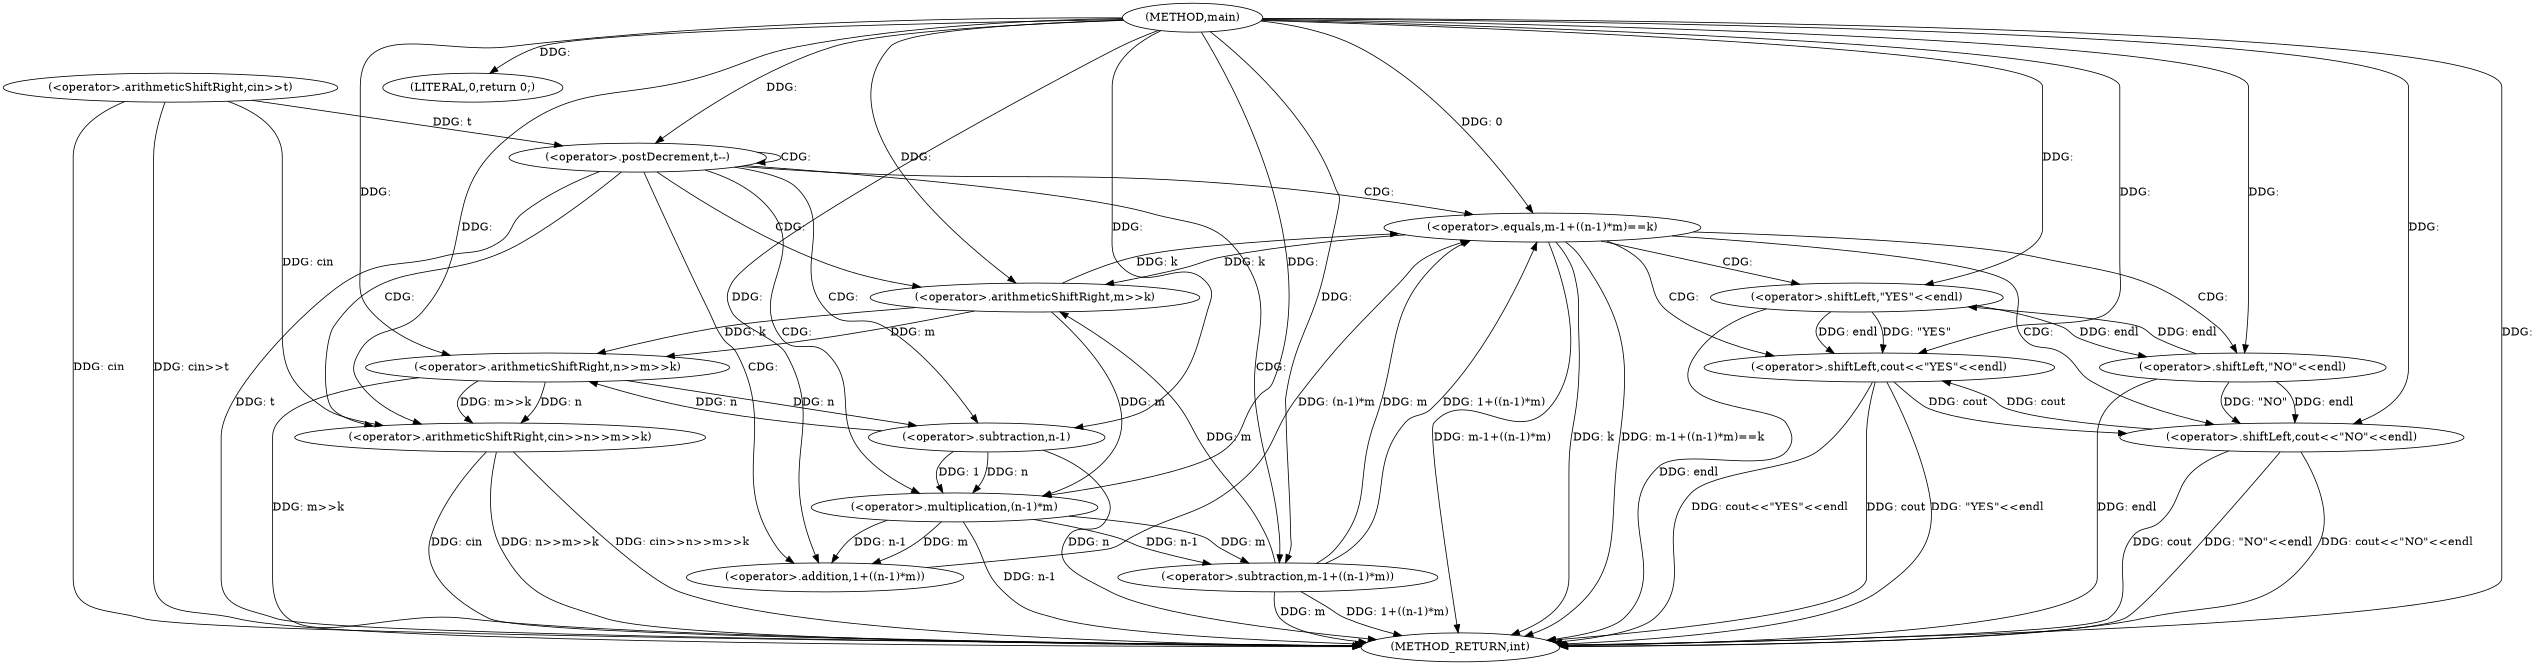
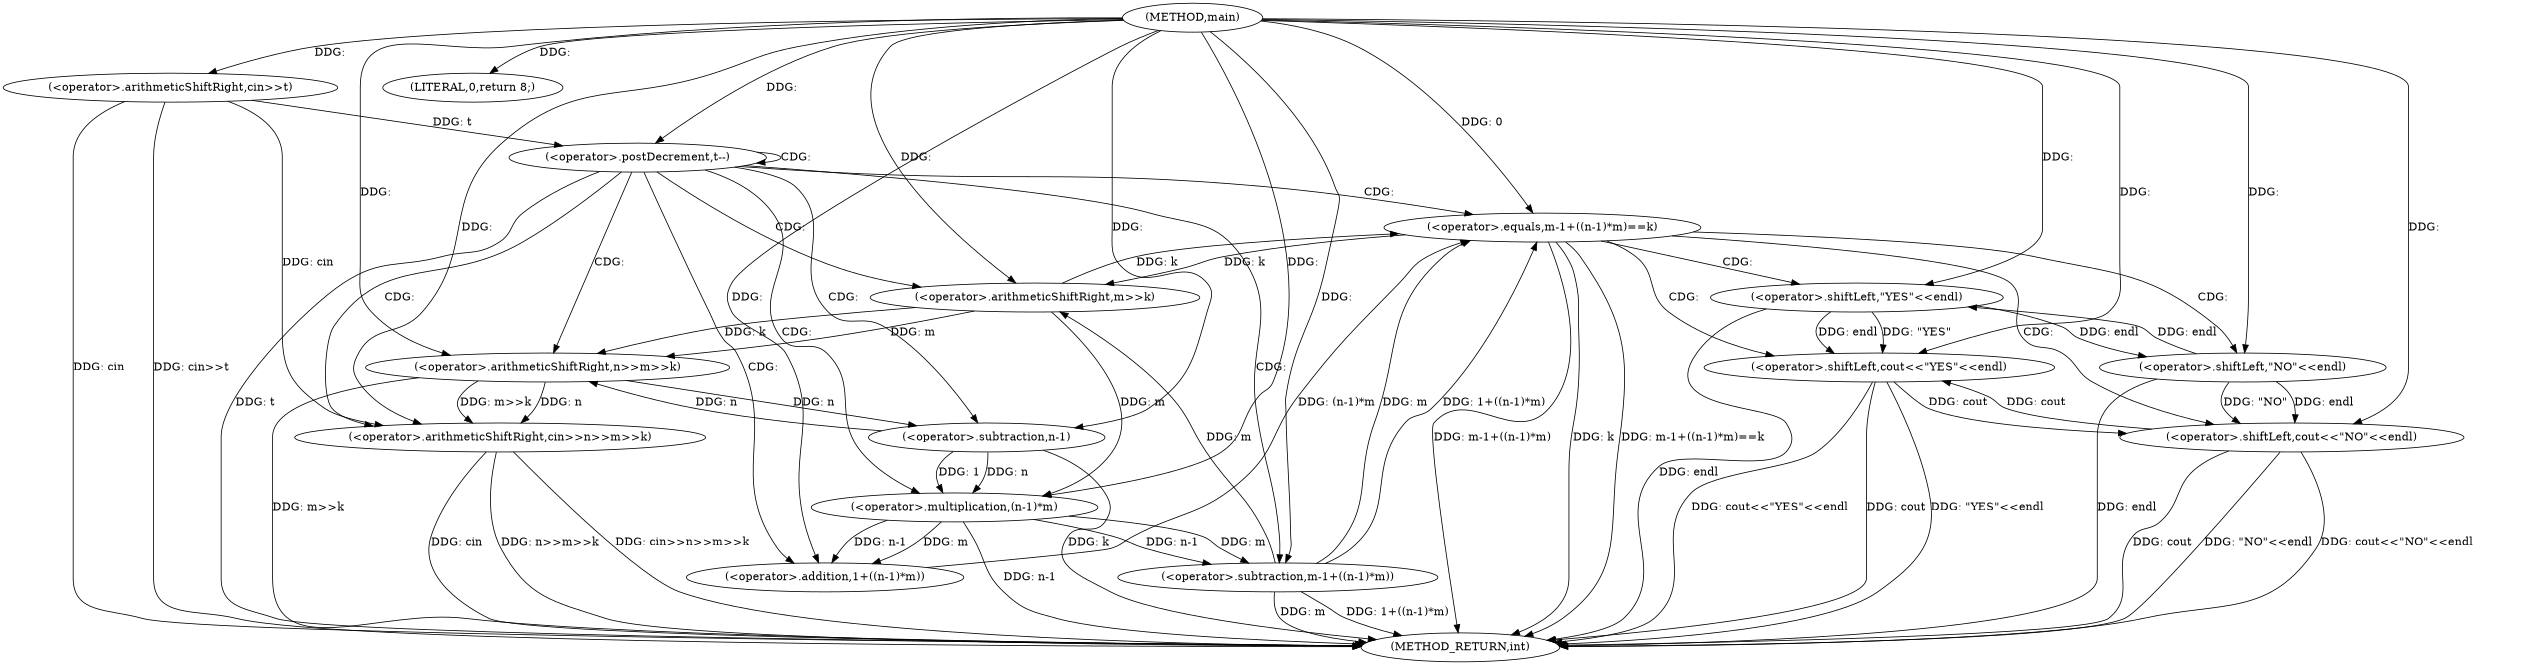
node "(LITERAL,0,return 0;)": label "(LITERAL,0,return 0;)" -> "(LITERAL,0,return 8;)"
edge "(METHOD,main)" -> "(METHOD_RETURN,int)": now "(METHOD,main)" -> "(<operator>.arithmeticShiftRight,cin>>t)"
edge "(<operator>.postDecrement,t--)" -> "(<operator>.arithmeticShiftRight,n>>m>>k)": added, label "CDG:"
edge "(<operator>.subtraction,n-1)" -> "(METHOD_RETURN,int)": label "DDG: n" -> "DDG: k"
